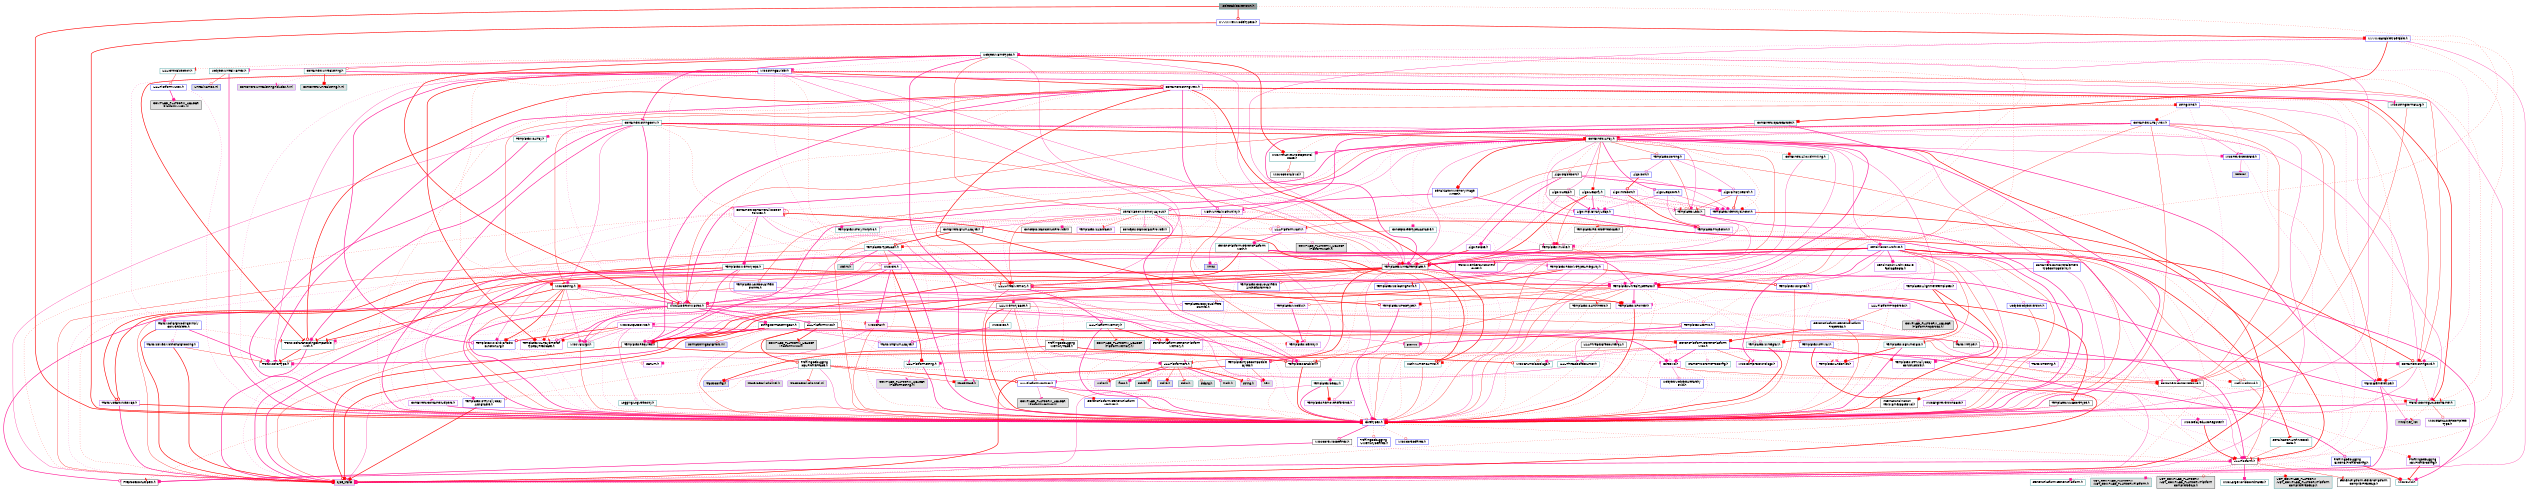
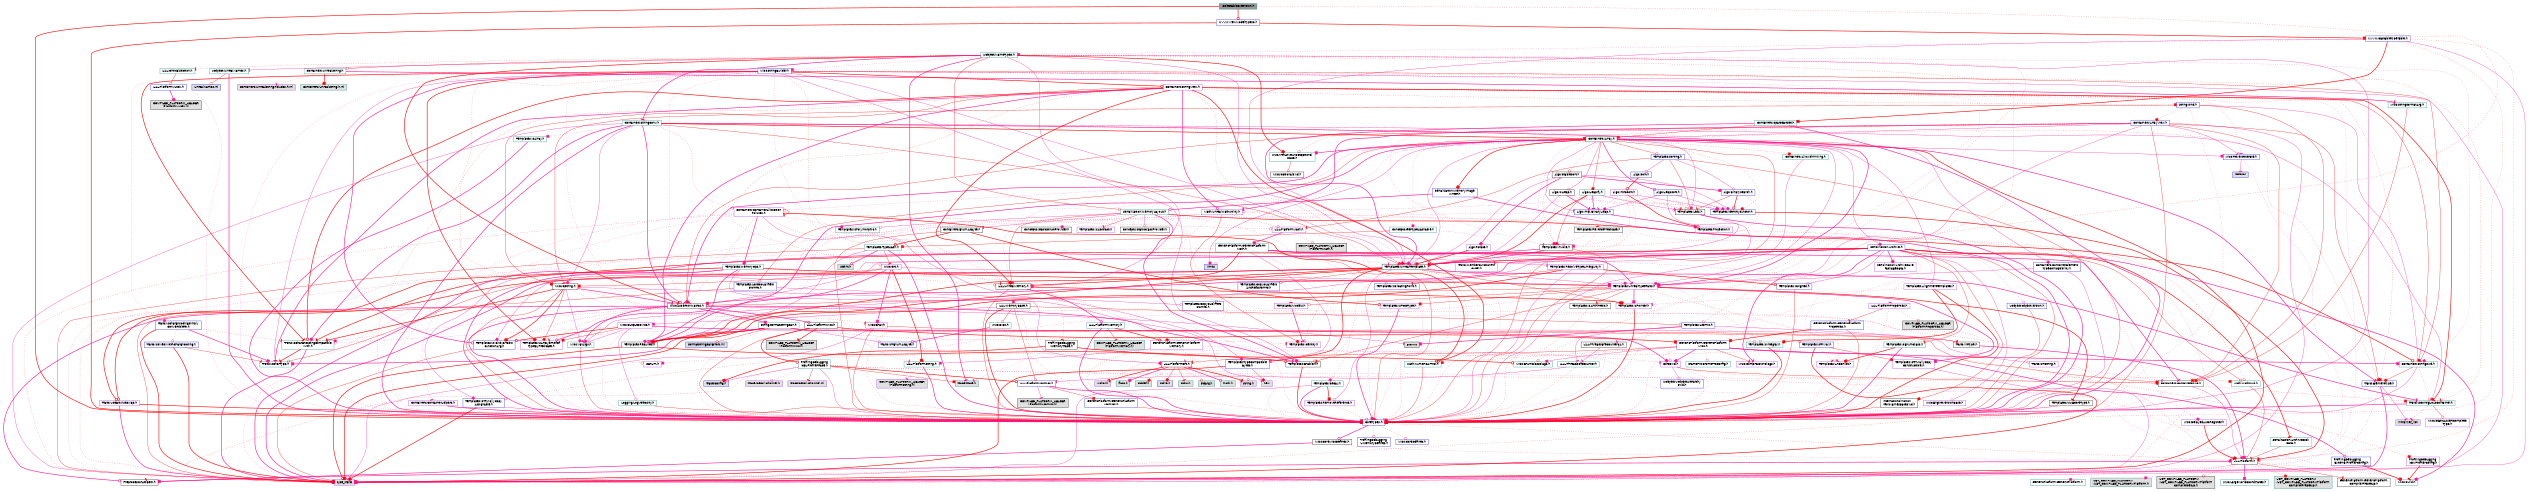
edge "Containers/ArrayView.h" -> "Templates/UnrealTypeTraits.h": color red -> deeppink
